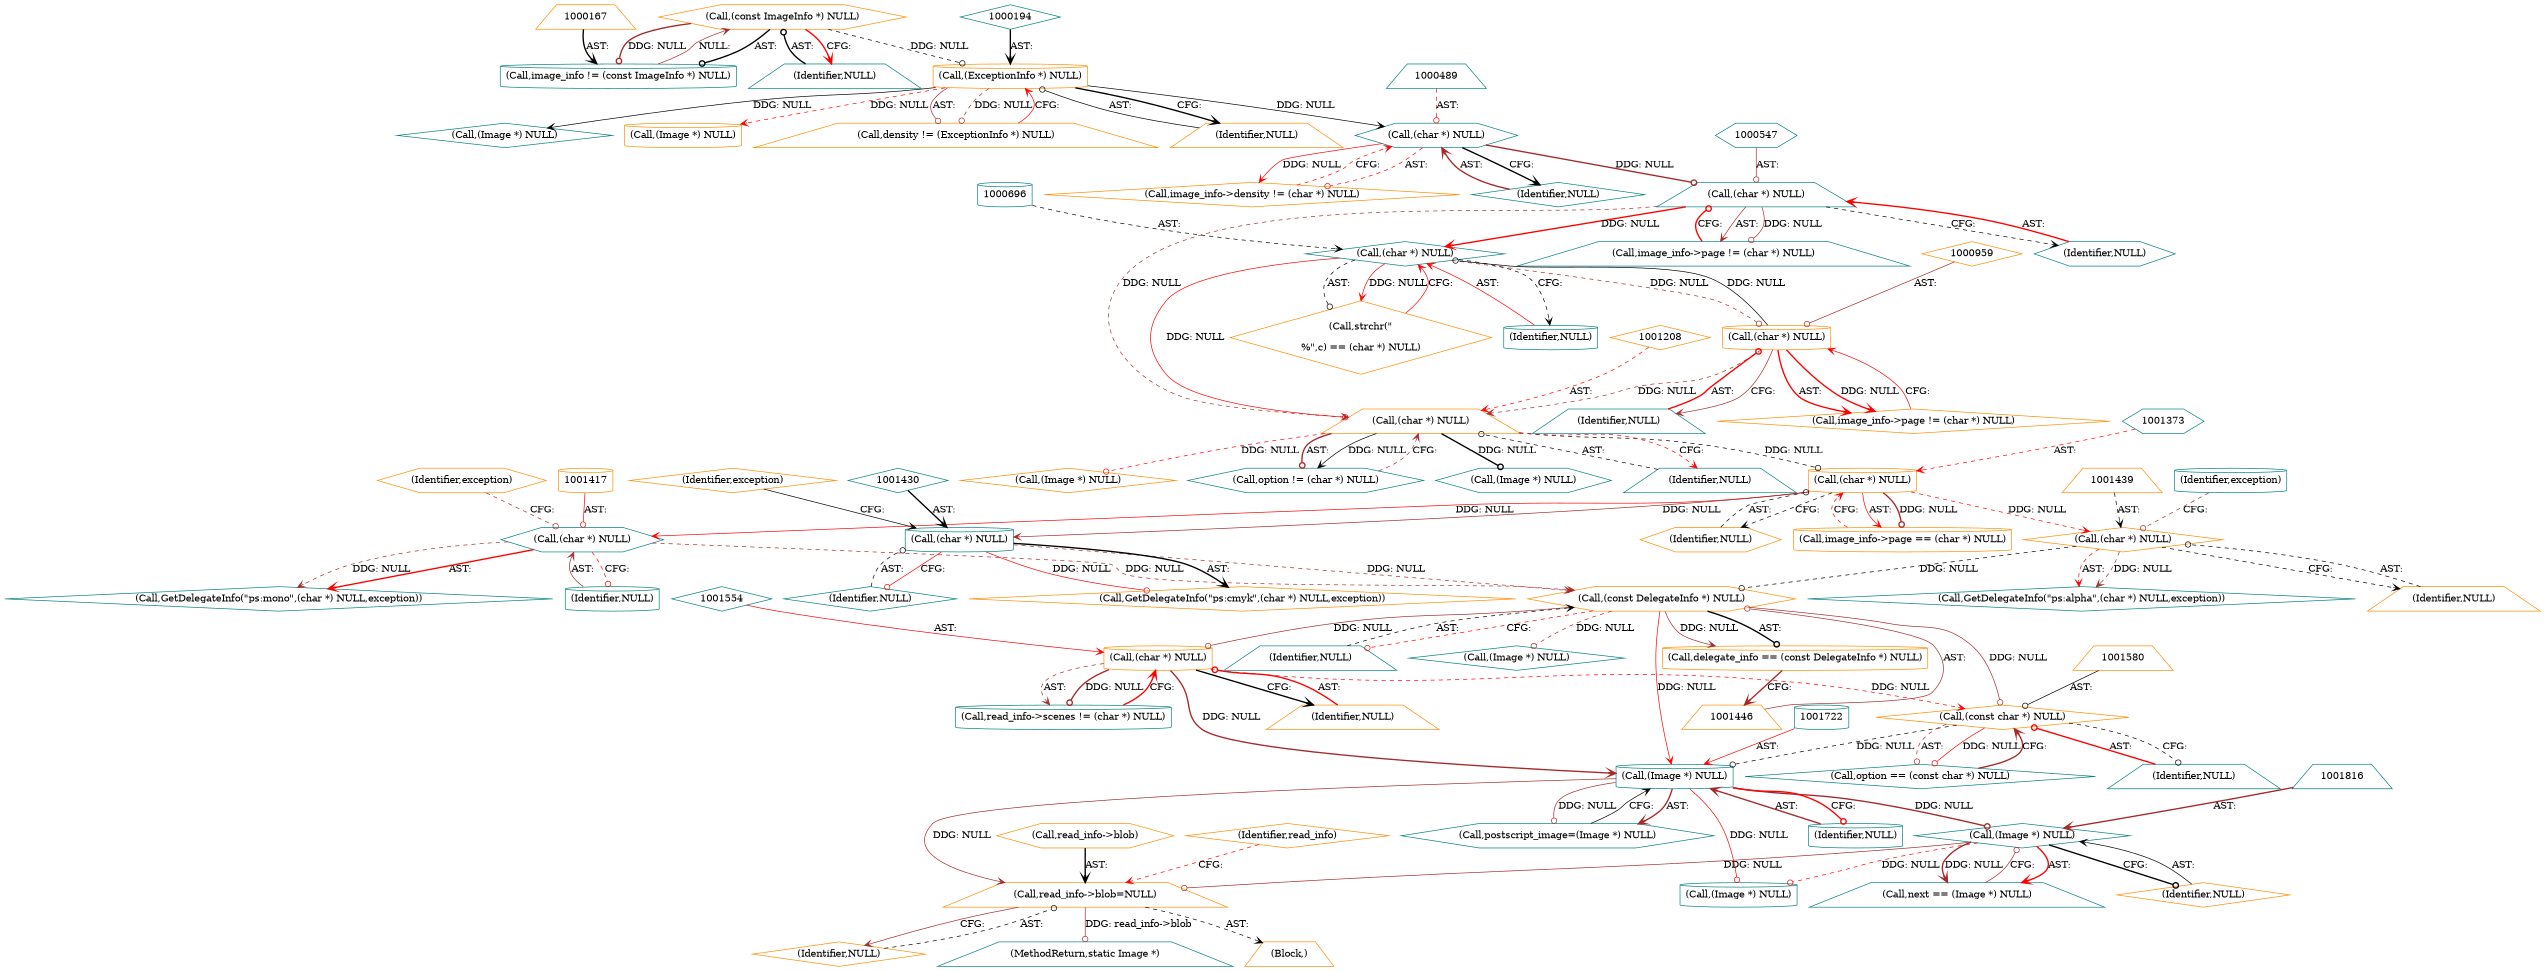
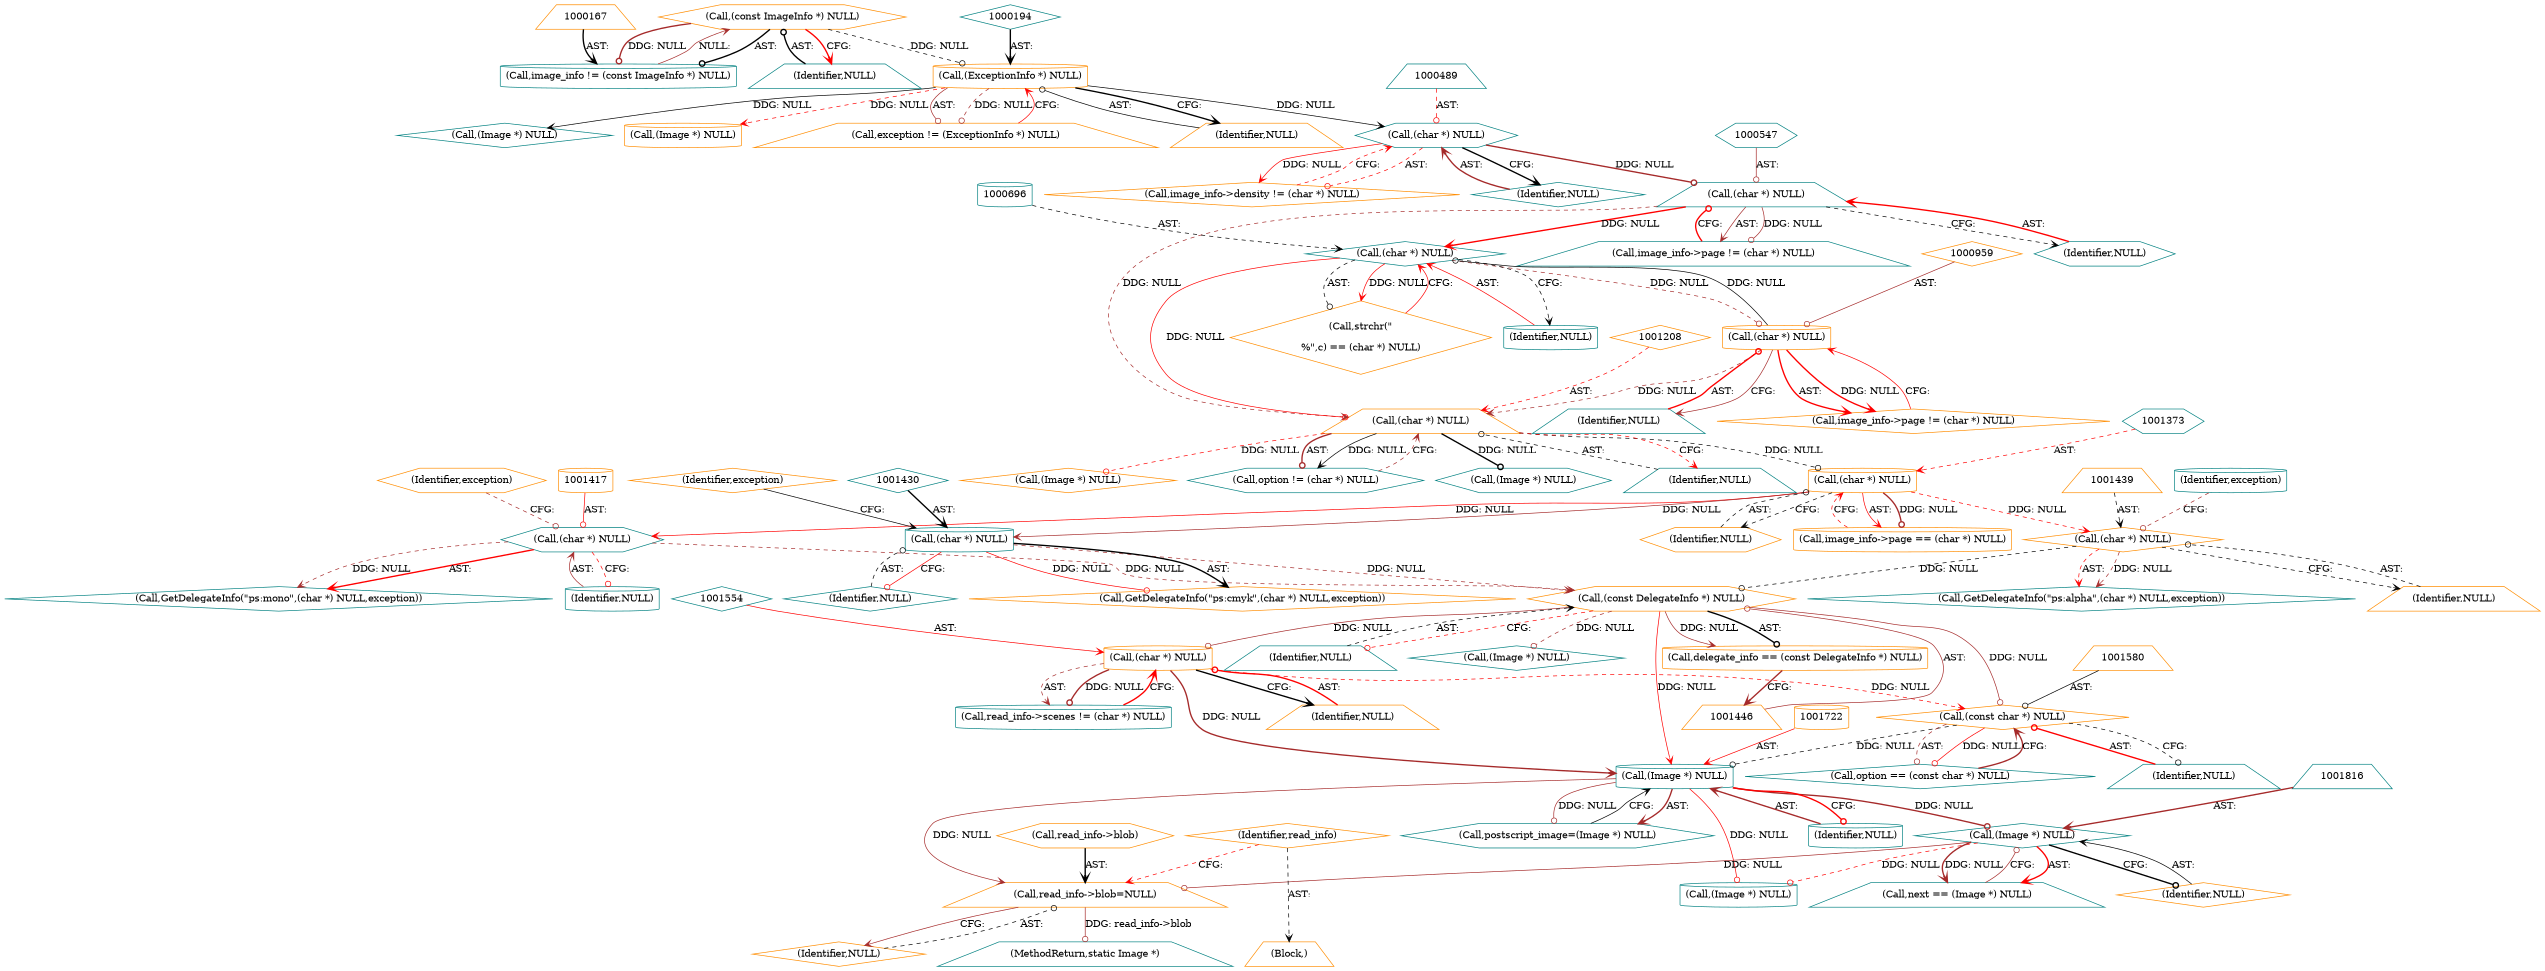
node "(Call,density != (ExceptionInfo *) NULL)": label "(Call,density != (ExceptionInfo *) NULL)" -> "(Call,exception != (ExceptionInfo *) NULL)"
node "1001722": color teal -> darkorange
edge "(Call,read_info->blob=NULL)" -> "(Block,)": now "(Identifier,read_info)" -> "(Block,)"
